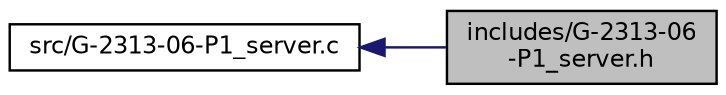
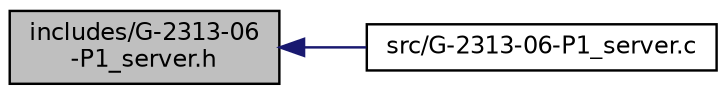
edge "includes/G-2313-06 -P1_server.h" -> "src/G-2313-06-P1_server.c": reversed
